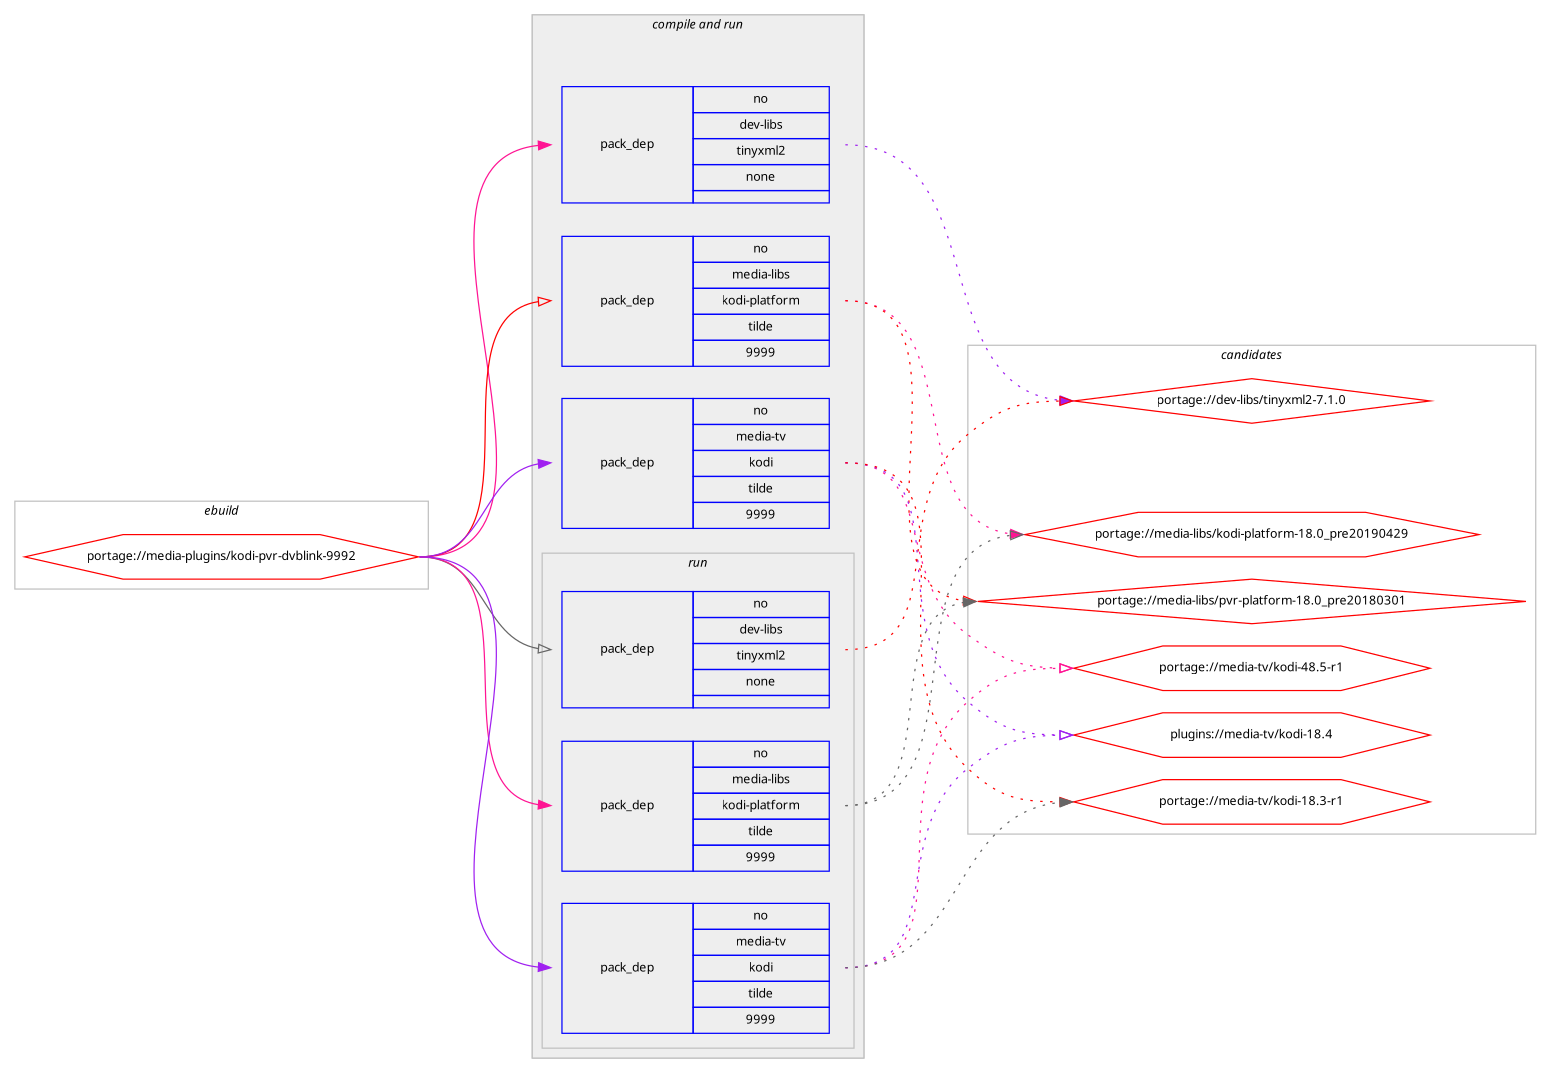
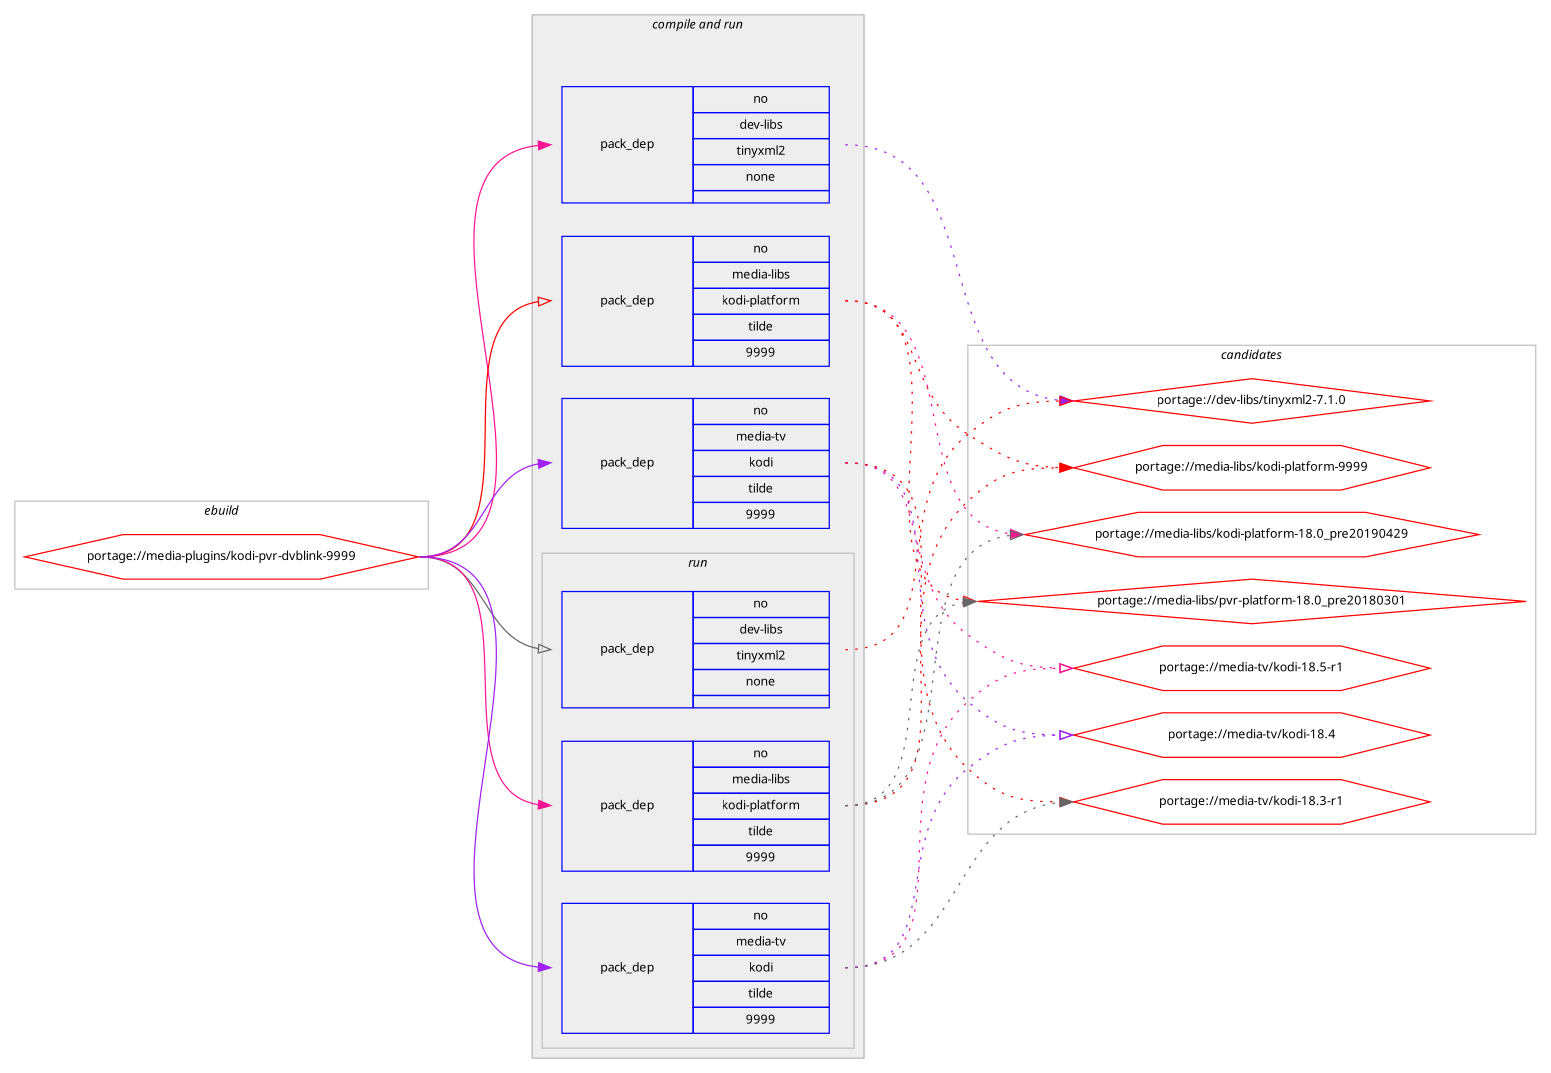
node "portage://media-libs/kodi-platform-9999": added
node "portage://media-plugins/kodi-pvr-dvblink-9992": label "portage://media-plugins/kodi-pvr-dvblink-9992" -> "portage://media-plugins/kodi-pvr-dvblink-9999"
node "portage://media-tv/kodi-48.5-r1": label "portage://media-tv/kodi-48.5-r1" -> "portage://media-tv/kodi-18.5-r1"
node "plugins://media-tv/kodi-18.4": label "plugins://media-tv/kodi-18.4" -> "portage://media-tv/kodi-18.4"
